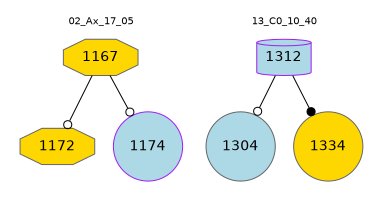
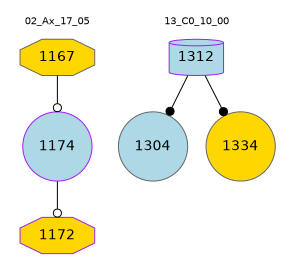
cluster "13_C0_10_40": label "13_C0_10_40" -> "13_C0_10_00"
edge "1312" -> "1304": arrowhead odot -> dot
edge "1167" -> "1172": now "1174" -> "1172"
node "1172": color gray40 -> purple
